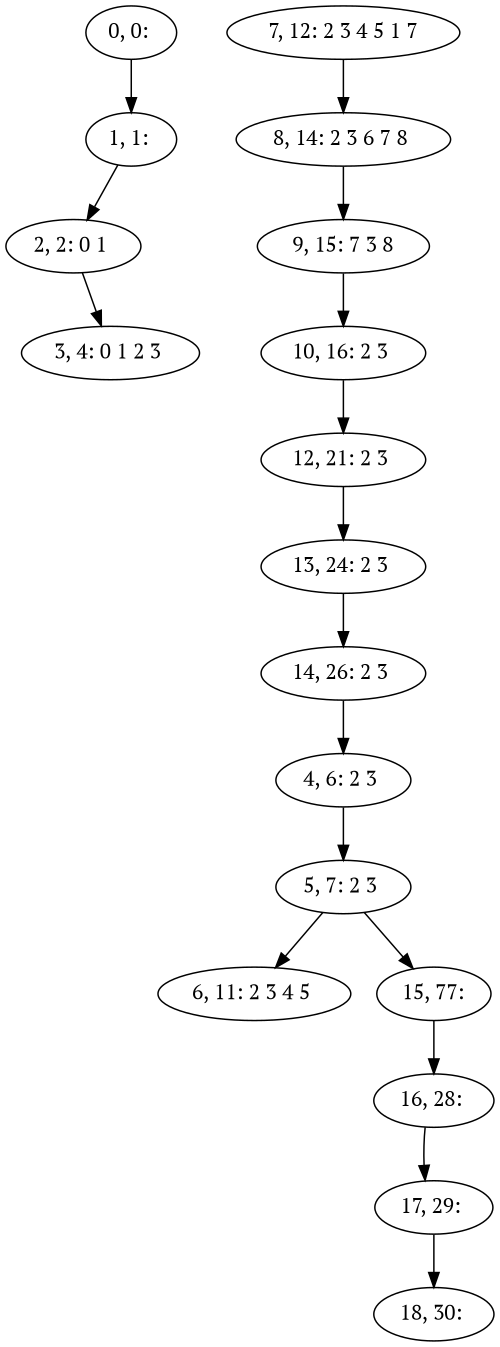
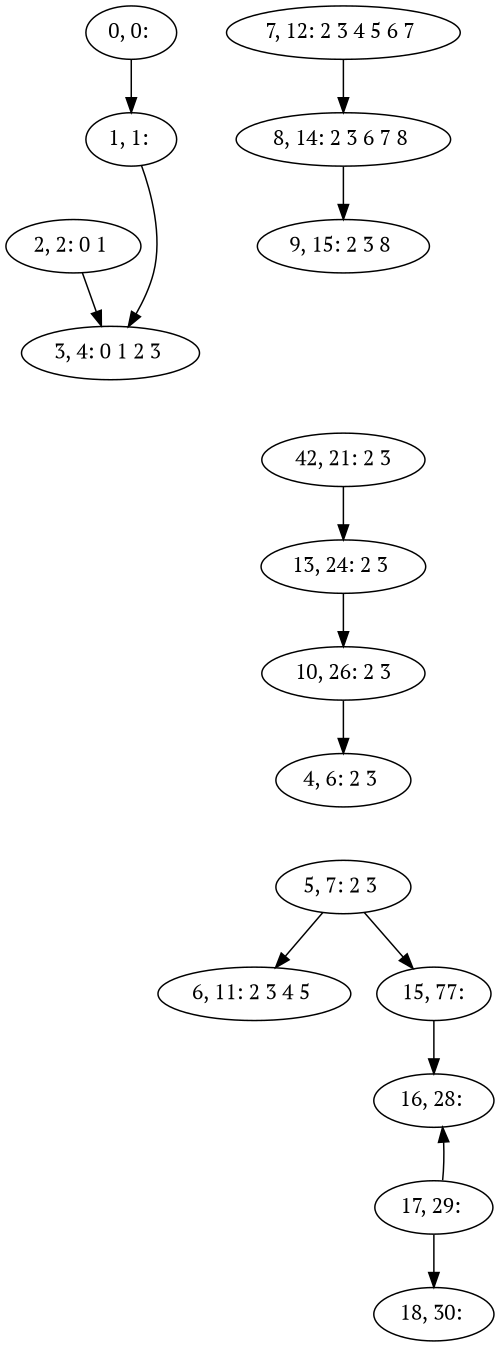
node "7, 12: 2 3 4 5 1 7": label "7, 12: 2 3 4 5 1 7" -> "7, 12: 2 3 4 5 6 7"
edge "1, 1:" -> "2, 2: 0 1": now "1, 1:" -> "3, 4: 0 1 2 3"
node "9, 15: 7 3 8": label "9, 15: 7 3 8" -> "9, 15: 2 3 8"
node "10, 16: 2 3": removed
node "12, 21: 2 3": label "12, 21: 2 3" -> "42, 21: 2 3"
node "14, 26: 2 3": label "14, 26: 2 3" -> "10, 26: 2 3"
edge "4, 6: 2 3" -> "5, 7: 2 3": removed
edge "16, 28:" -> "17, 29:": reversed
